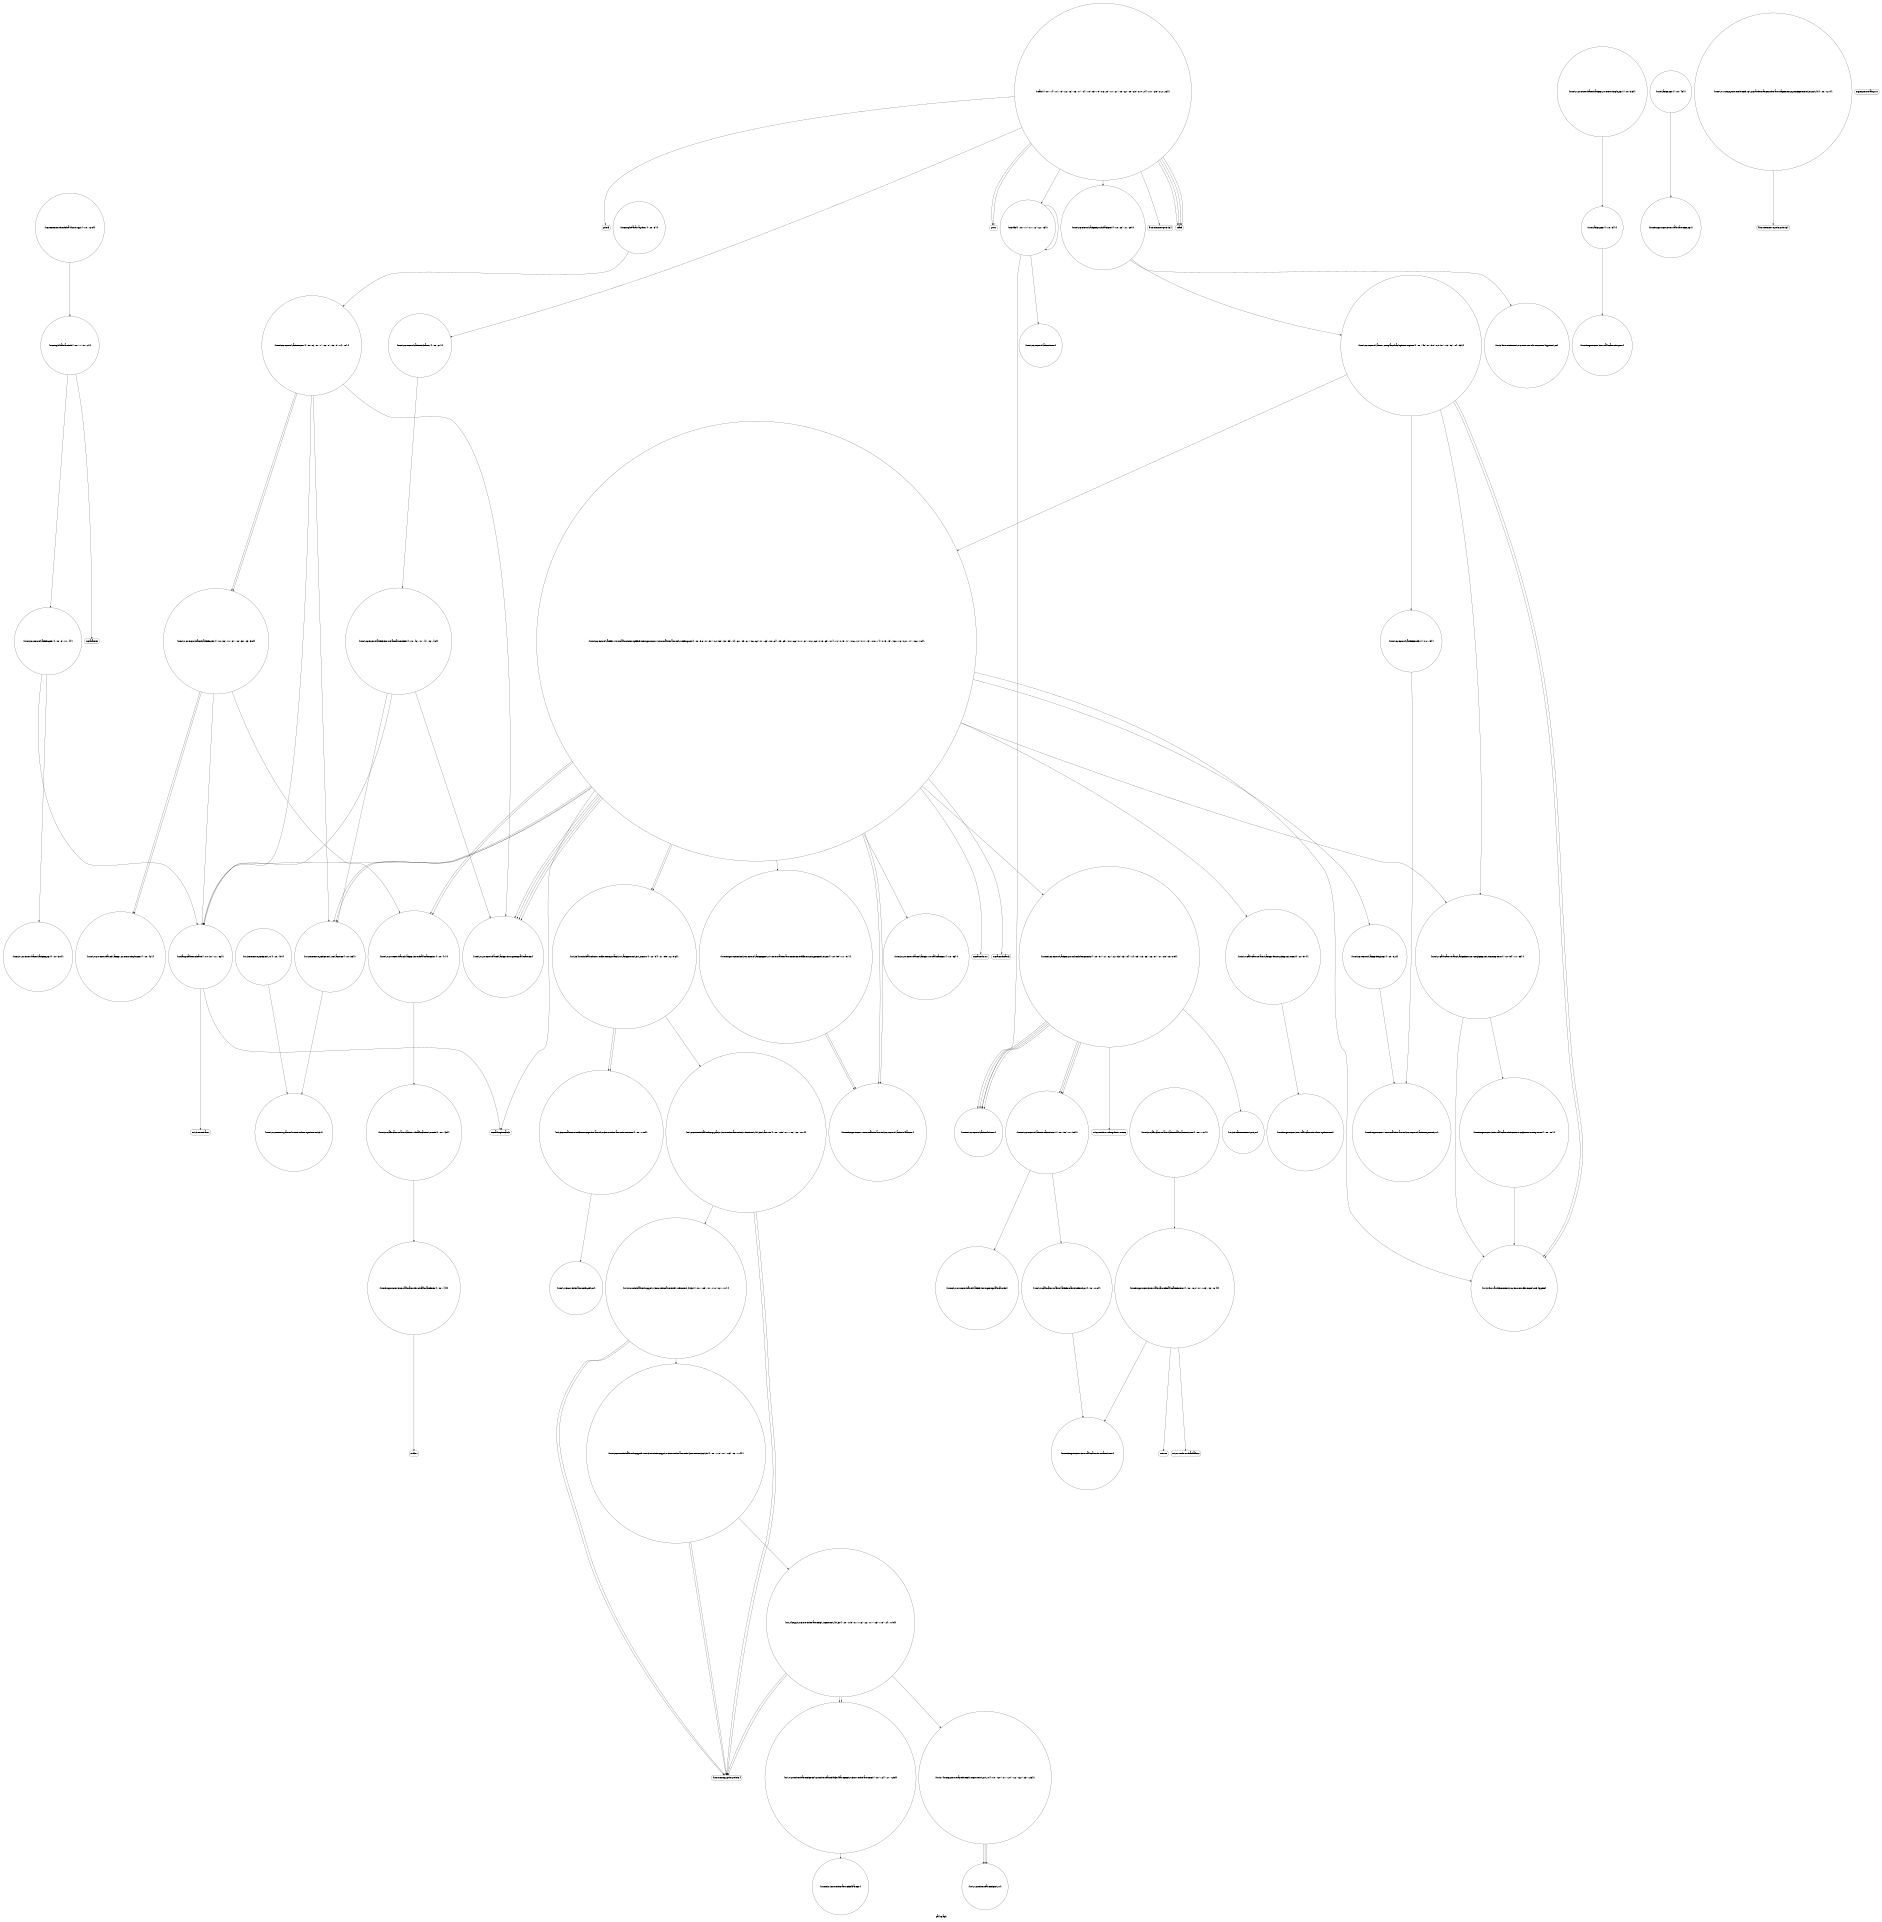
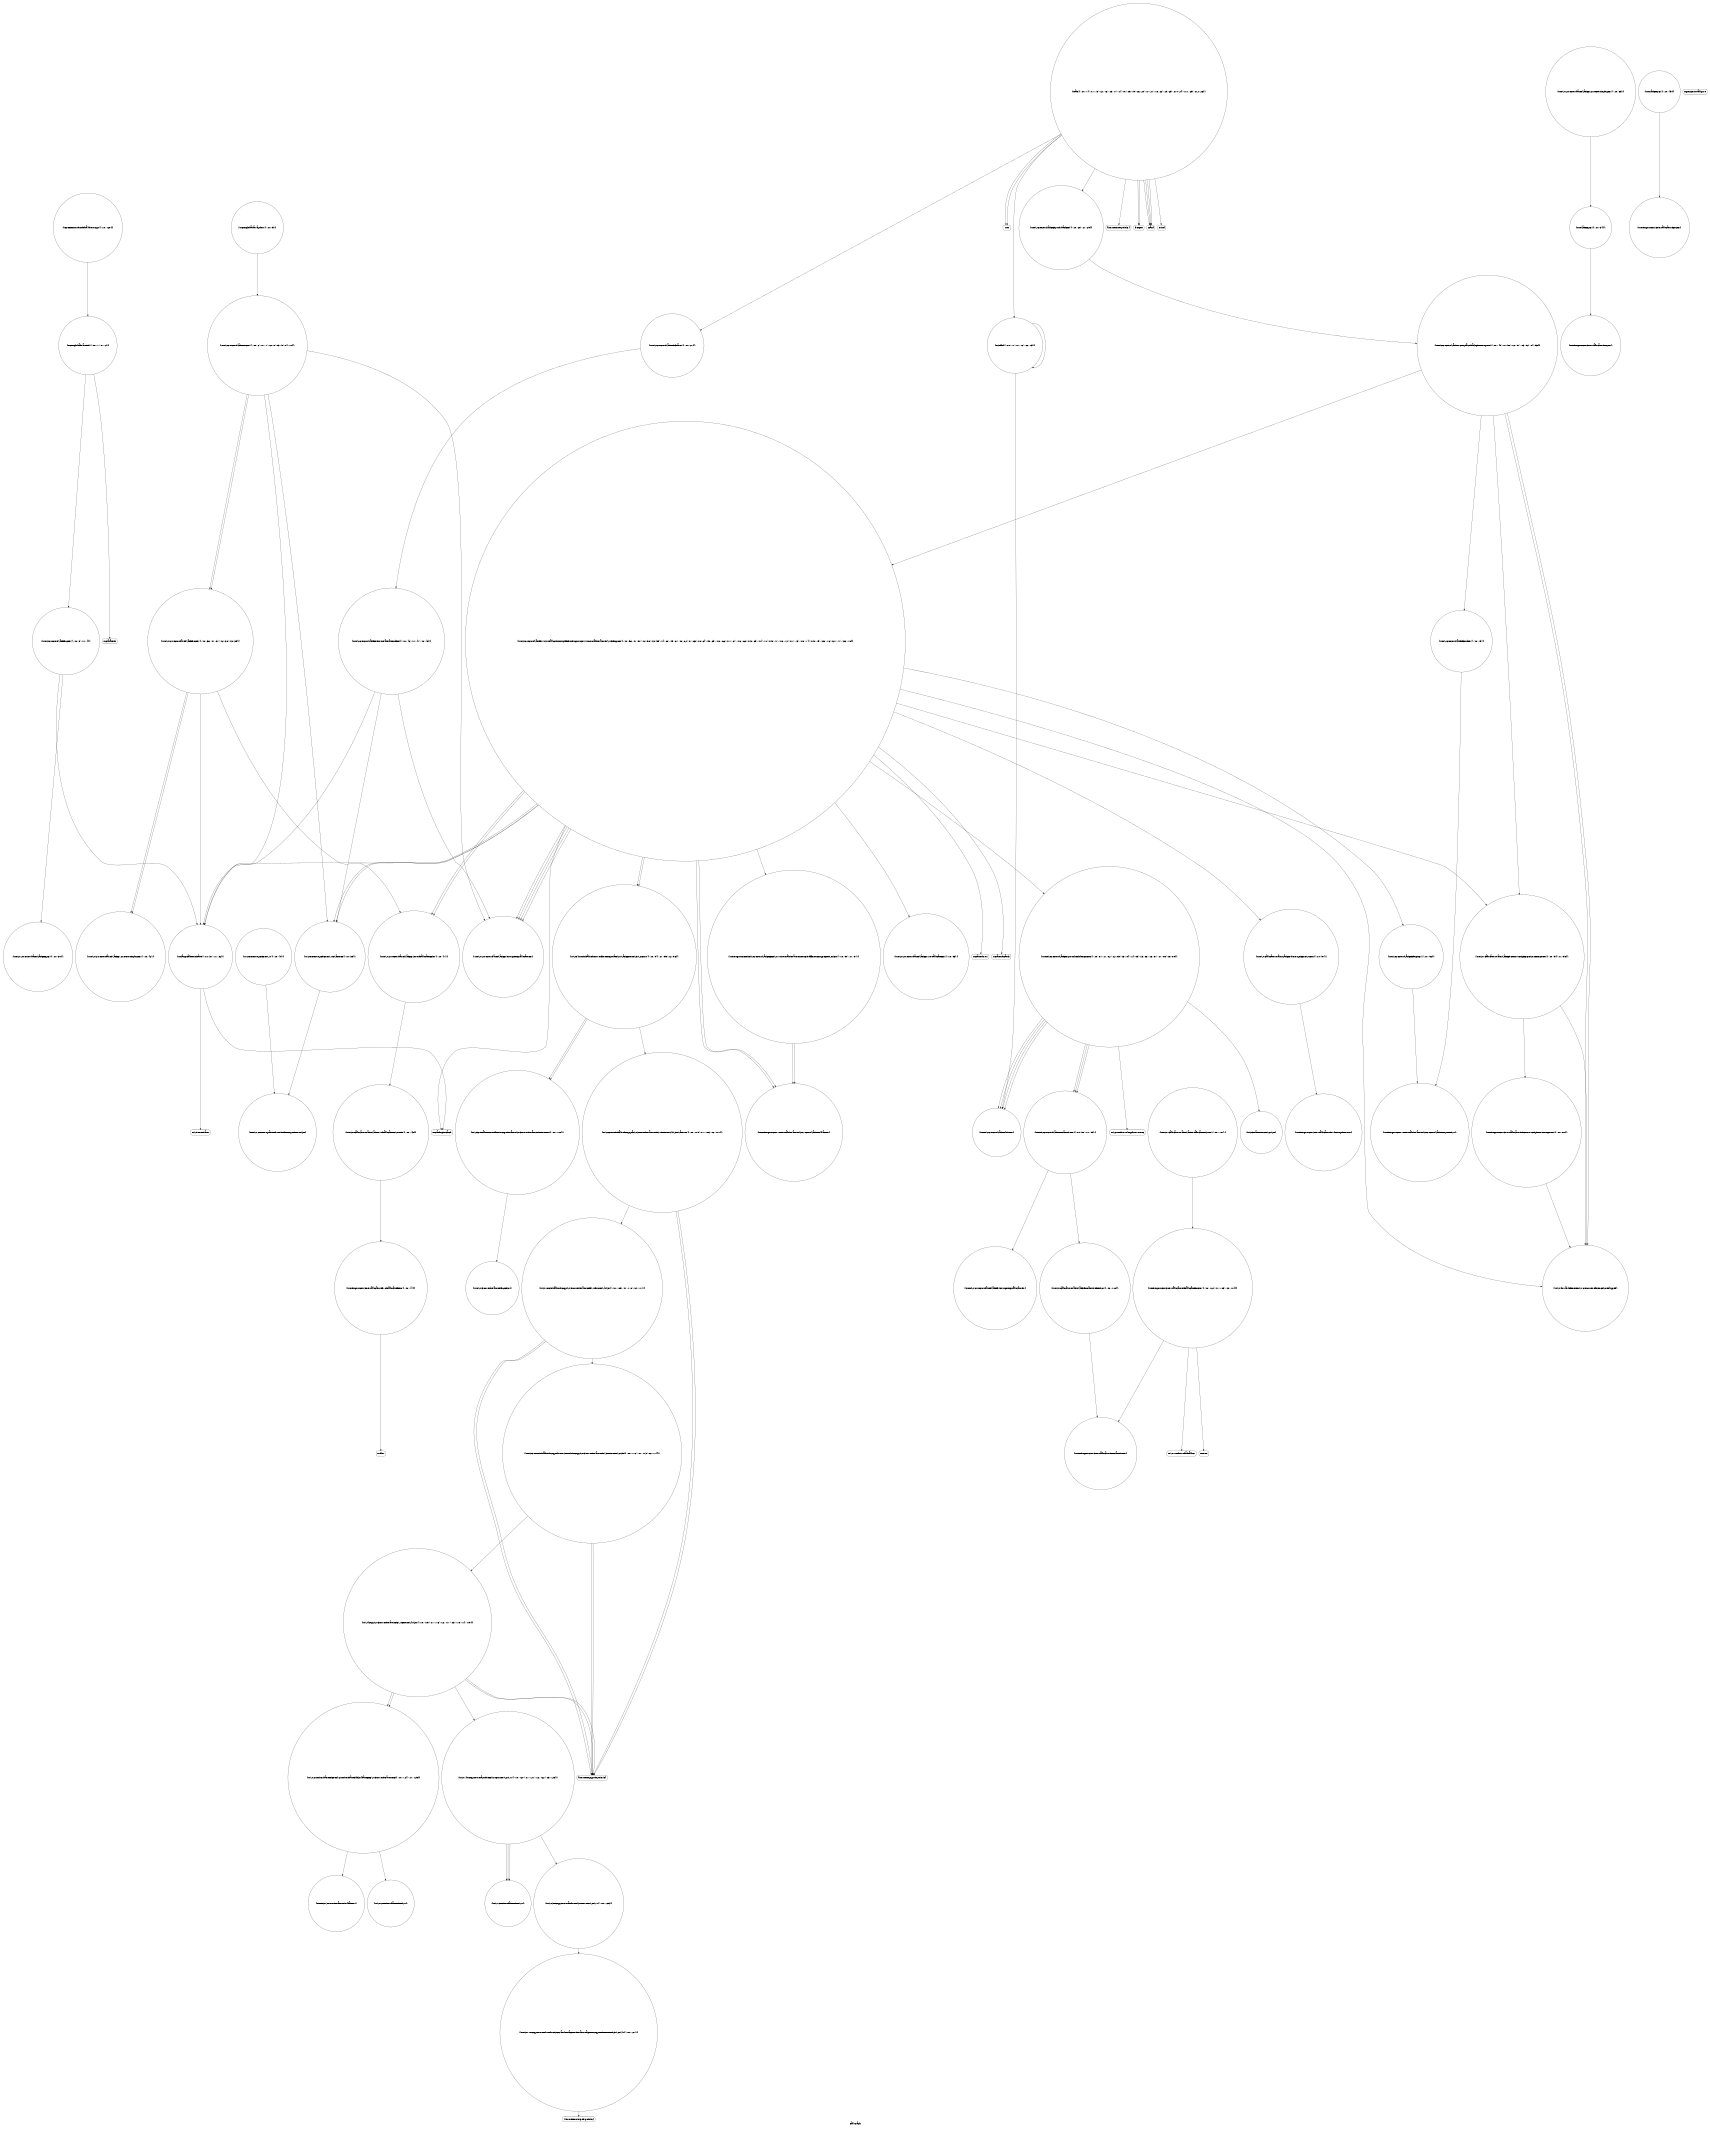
node "freopen": added
node "{_ZNSt6vectorIiSaIiEEixEm}": removed
node "{_ZSt4moveIRiEONSt16remove_referenceIT_E4typeEOS2_}": removed
node "{_ZSt12__miter_baseIPiET_S1_}": added
node "{_ZSt13__copy_move_aILb1EPiS0_ET1_T0_S2_S1_|{<s0>126}}": added
